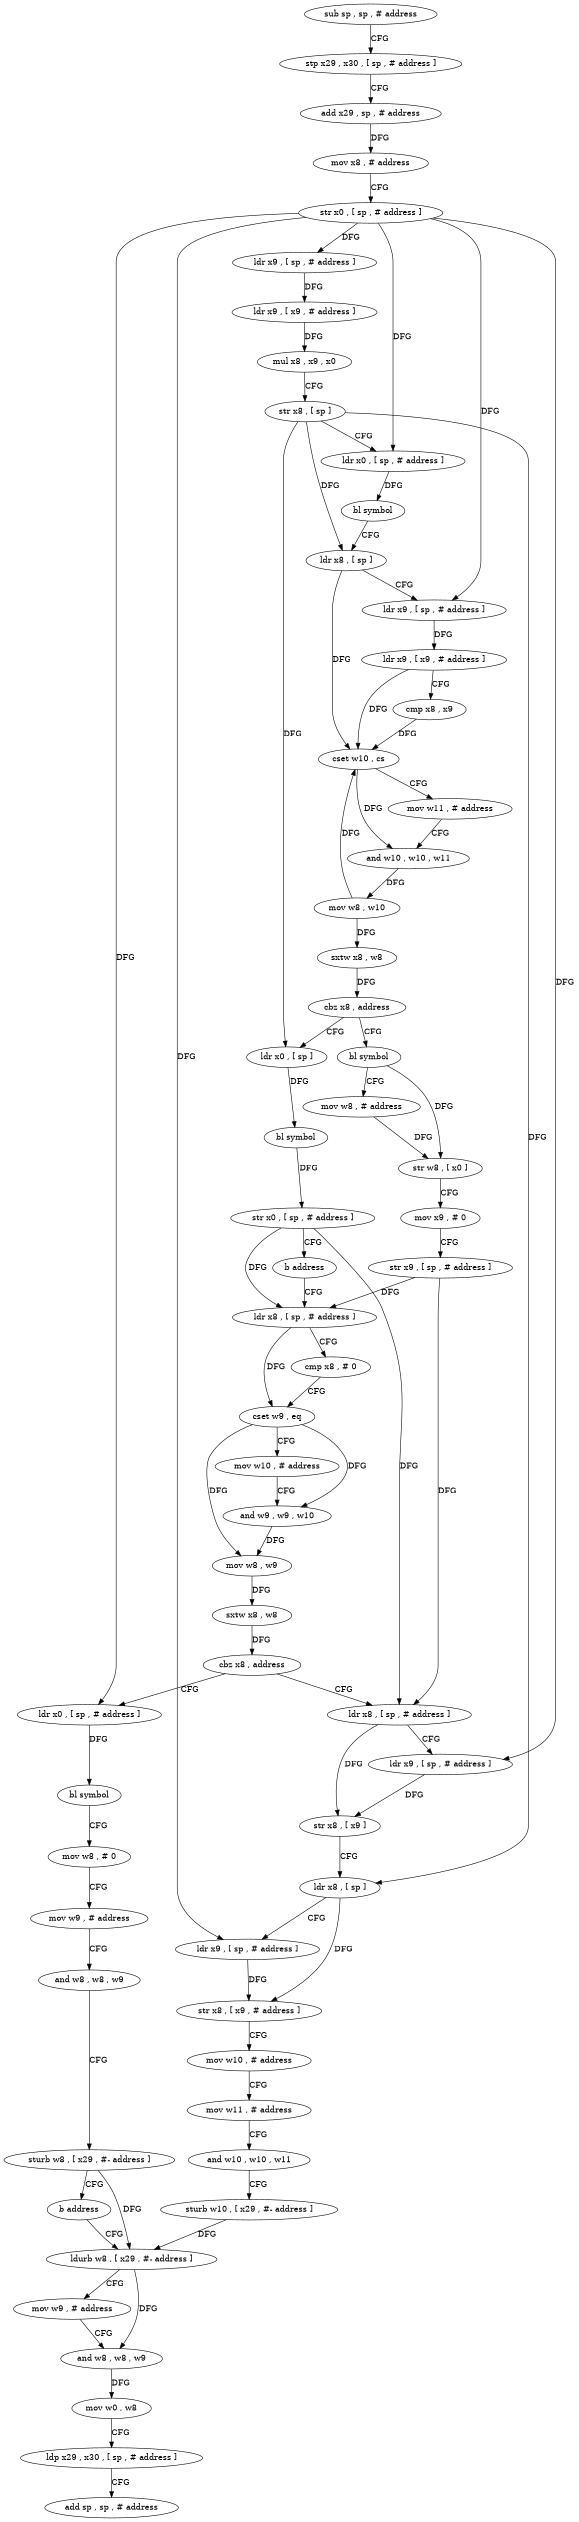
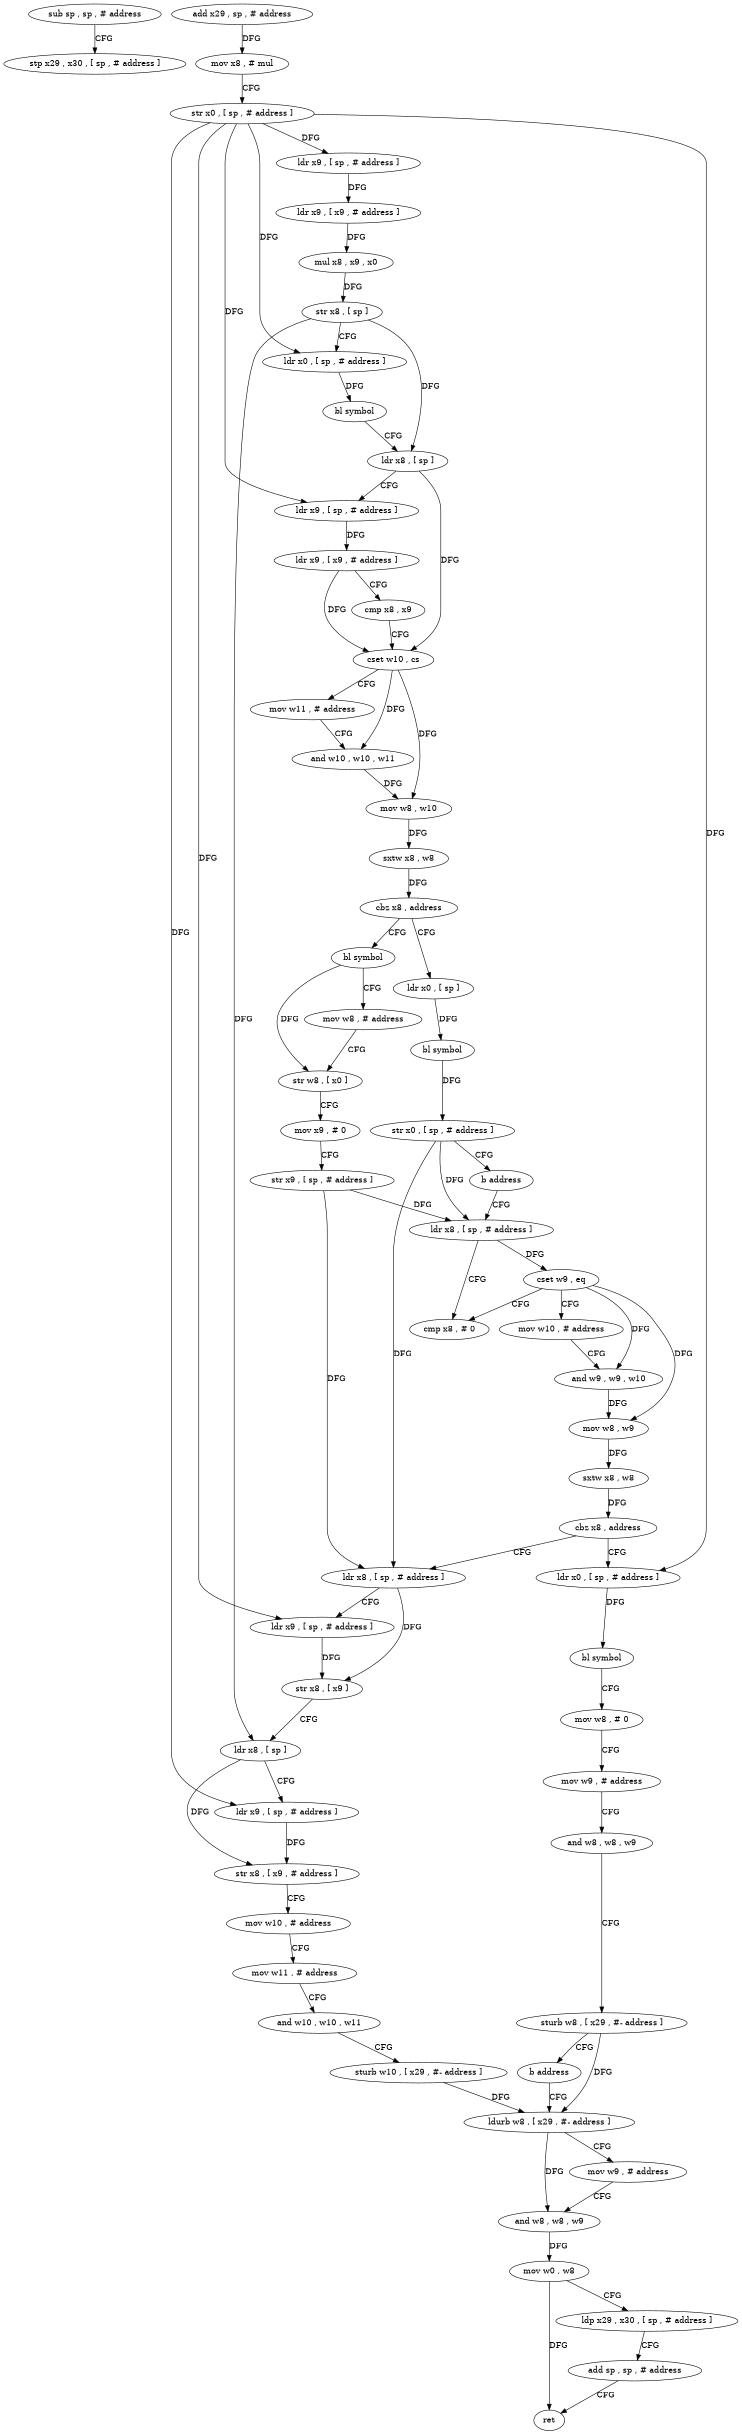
edge "stp x29 , x30 , [ sp , # address ]" -> "add x29 , sp , # address": removed, label "CFG"
node "mov x8 , # address": label "mov x8 , # address" -> "mov x8 , # mul"
edge "mul x8 , x9 , x0" -> "str x8 , [ sp ]": label "CFG" -> "DFG"
edge "str x8 , [ sp ]" -> "ldr x0 , [ sp ]": removed, label "DFG"
edge "cmp x8 , x9" -> "cset w10 , cs": label "DFG" -> "CFG"
edge "mov w8 , w10" -> "cset w10 , cs": reversed
edge "mov w8 , # address" -> "str w8 , [ x0 ]": label "DFG" -> "CFG"
edge "cmp x8 , # 0" -> "cset w9 , eq": reversed
node "ret": added
